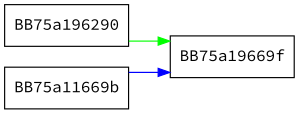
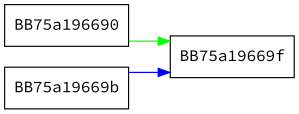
node "BB75a196290": label "BB75a196290" -> "BB75a196690"
node "BB75a11669b": label "BB75a11669b" -> "BB75a19669b"
